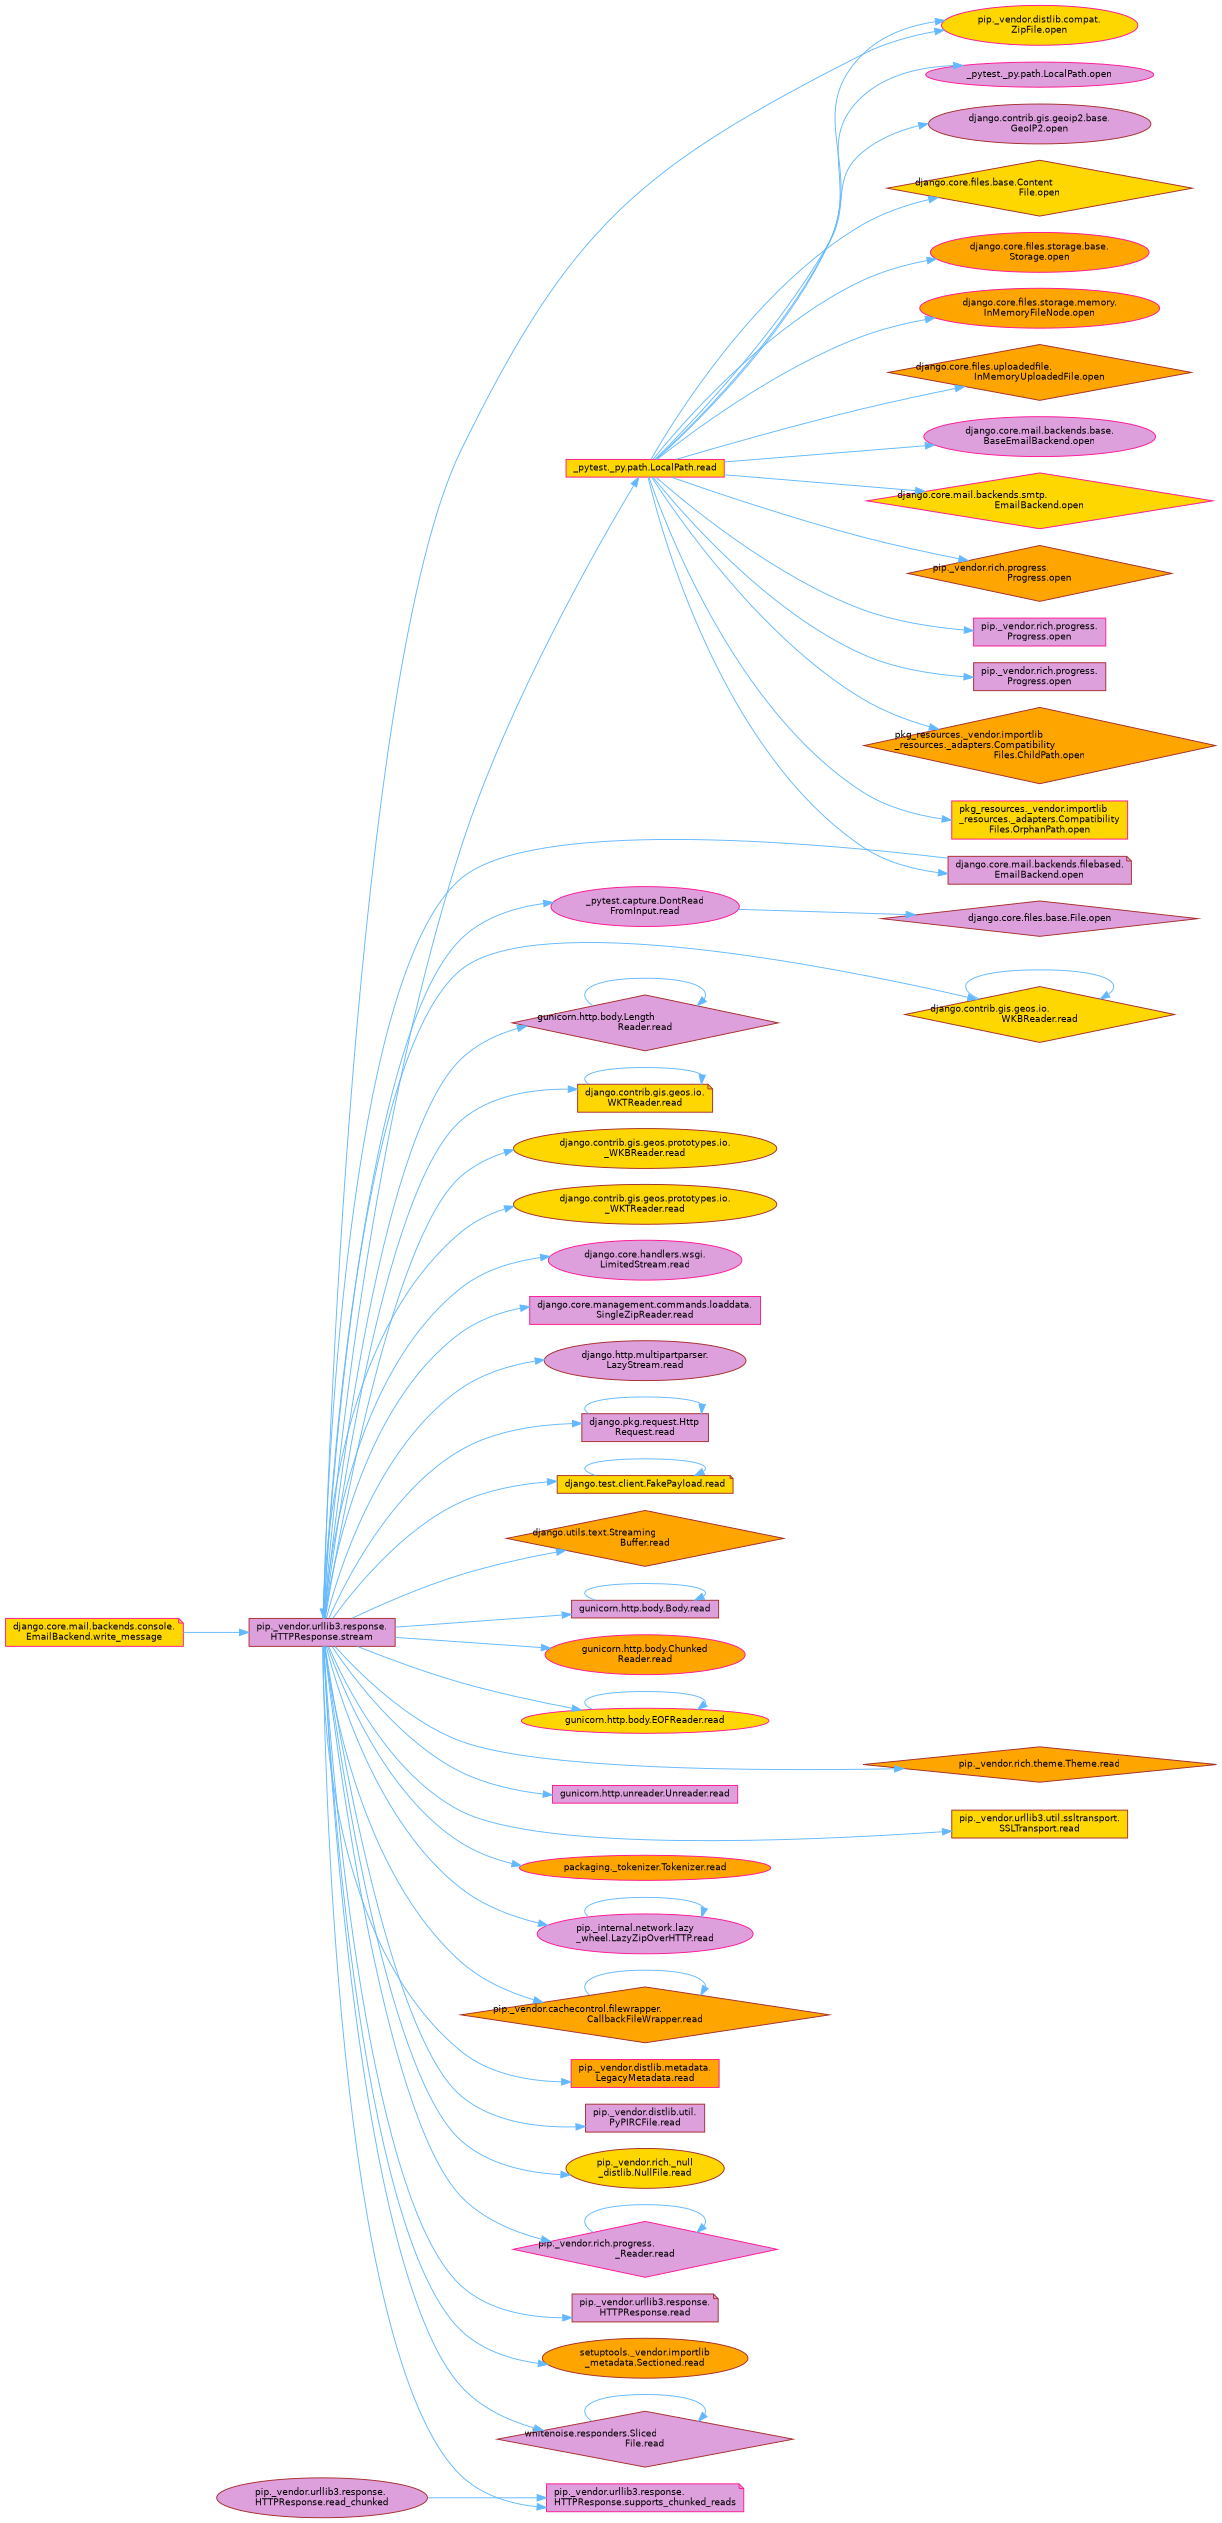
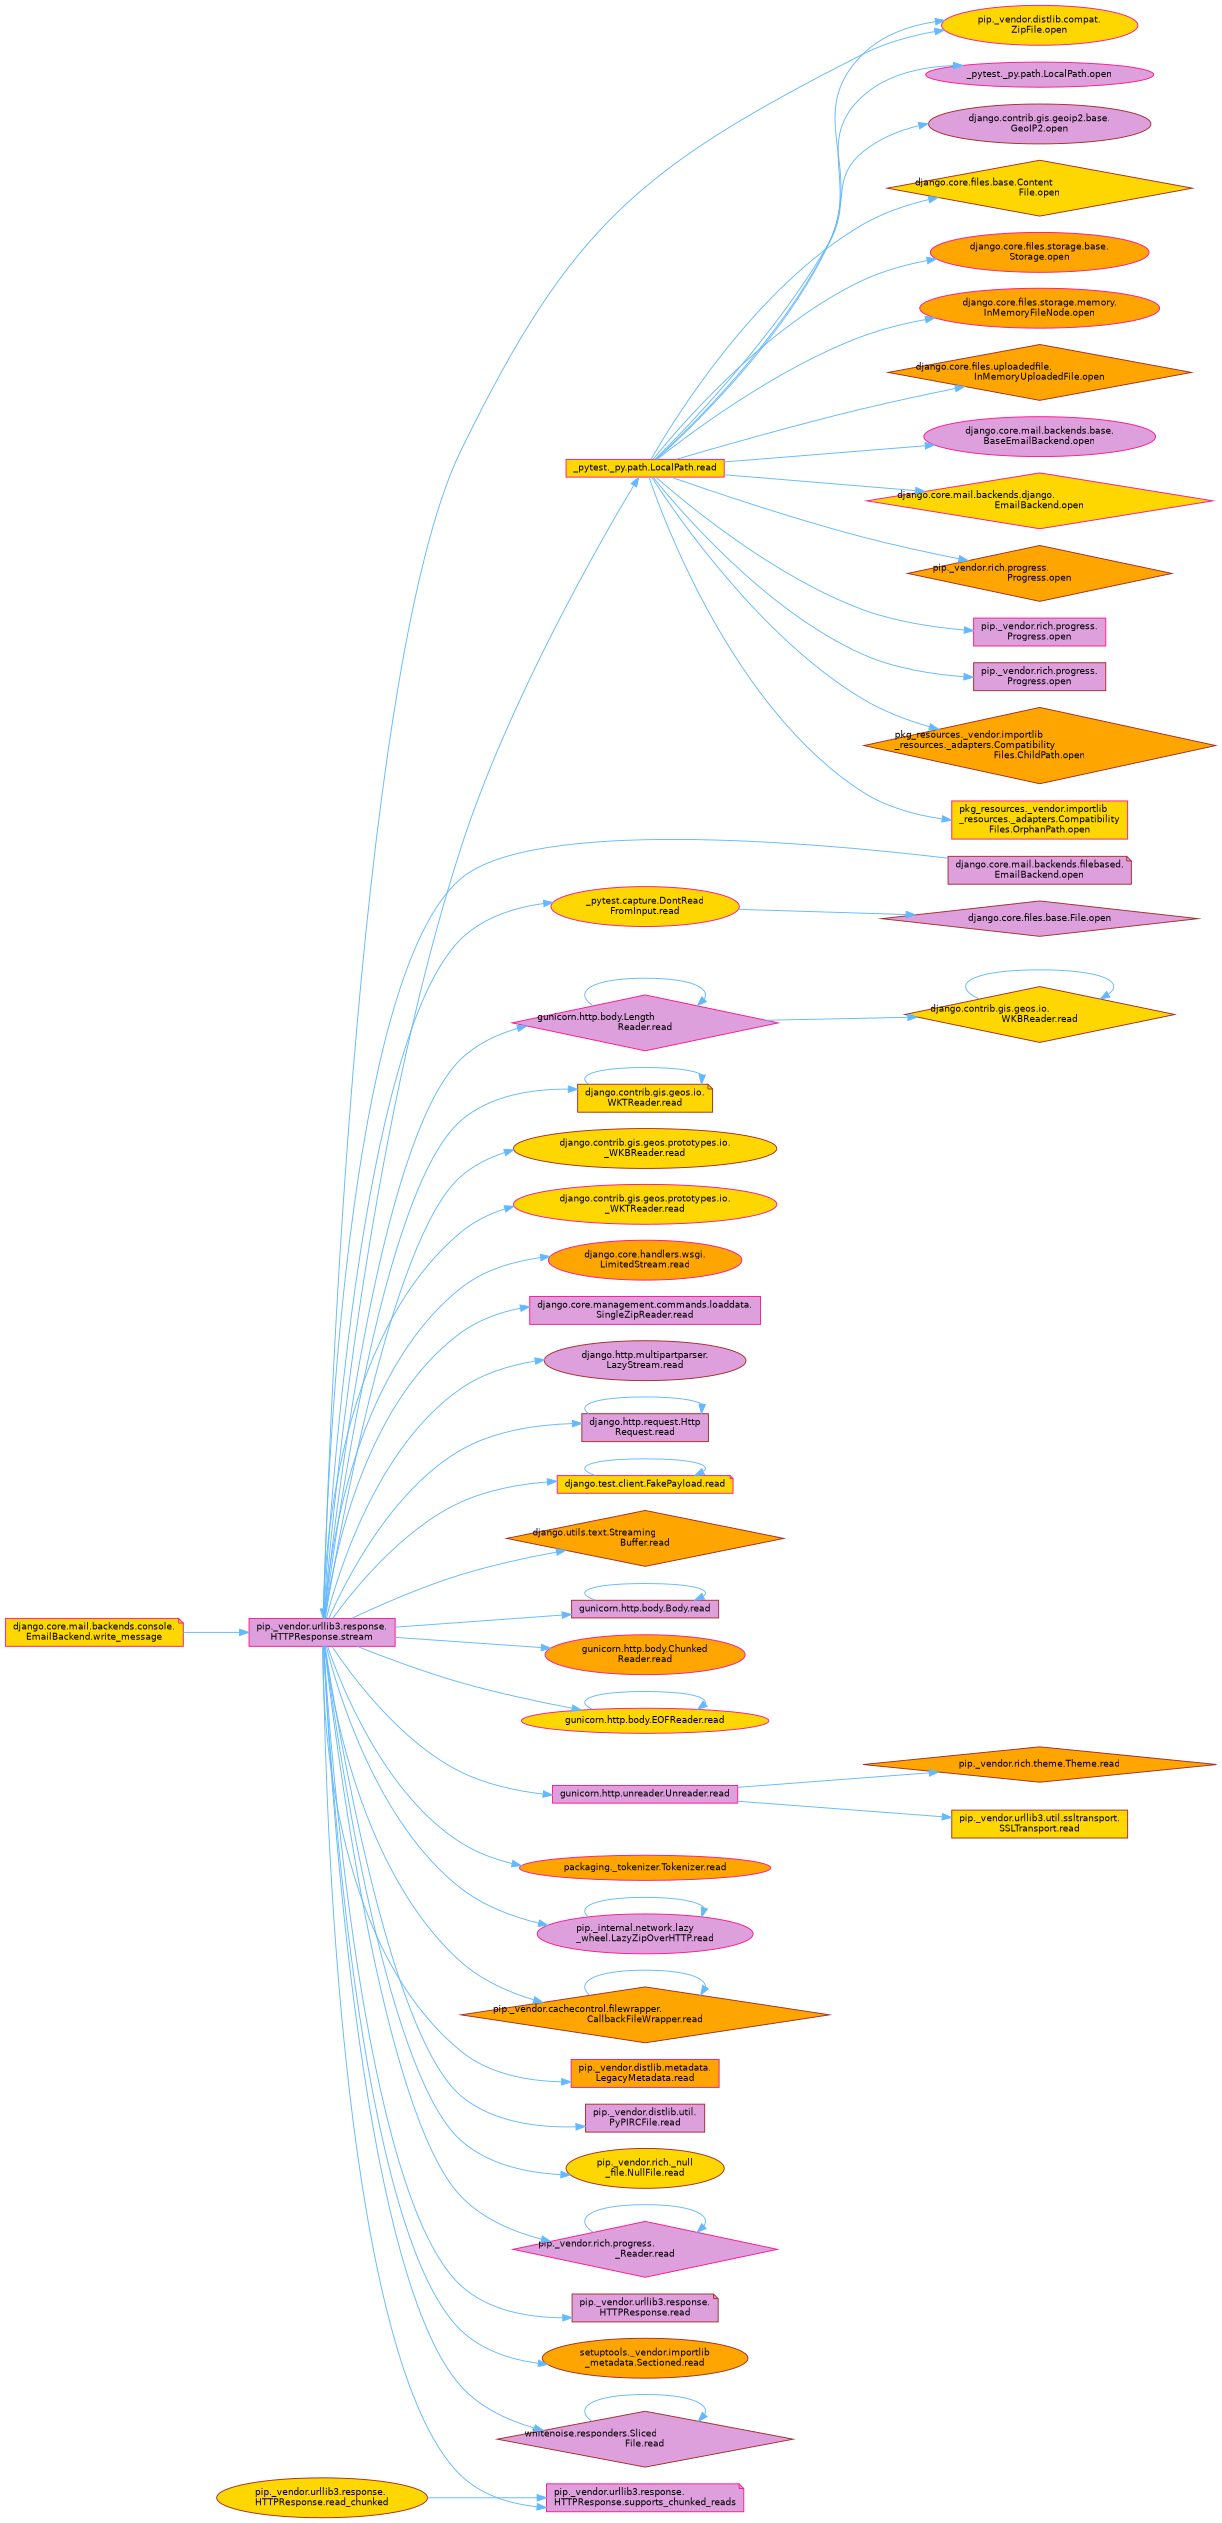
node "django.core.mail.backends.smtp. EmailBackend.open": label "django.core.mail.backends.smtp. EmailBackend.open" -> "django.core.mail.backends.django. EmailBackend.open"
edge "_pytest._py.path.LocalPath.read" -> "django.core.mail.backends.filebased. EmailBackend.open": removed
node "_pytest.capture.DontRead FromInput.read": fillcolor plum -> gold
node "gunicorn.http.body.Length Reader.read": color brown -> deeppink
edge "pip._vendor.urllib3.response. HTTPResponse.stream" -> "django.contrib.gis.geos.io. WKBReader.read": now "gunicorn.http.body.Length Reader.read" -> "django.contrib.gis.geos.io. WKBReader.read"
node "django.contrib.gis.geos.prototypes.io. _WKTReader.read": color brown -> deeppink
node "django.core.handlers.wsgi. LimitedStream.read": fillcolor plum -> orange
node "django.pkg.request.Http Request.read": label "django.pkg.request.Http Request.read" -> "django.http.request.Http Request.read"
node "django.test.client.FakePayload.read": color brown -> deeppink
node "pip._vendor.urllib3.response. HTTPResponse.stream": color brown -> deeppink
edge "pip._vendor.urllib3.response. HTTPResponse.stream" -> "pip._vendor.rich.theme.Theme.read": now "gunicorn.http.unreader.Unreader.read" -> "pip._vendor.rich.theme.Theme.read"
edge "pip._vendor.urllib3.response. HTTPResponse.stream" -> "pip._vendor.urllib3.util.ssltransport. SSLTransport.read": now "gunicorn.http.unreader.Unreader.read" -> "pip._vendor.urllib3.util.ssltransport. SSLTransport.read"
node "pip._vendor.rich._null _distlib.NullFile.read": label "pip._vendor.rich._null _distlib.NullFile.read" -> "pip._vendor.rich._null _file.NullFile.read"
node "pip._vendor.urllib3.response. HTTPResponse.read_chunked": fillcolor plum -> gold
